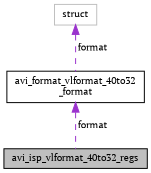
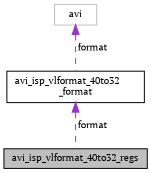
node "struct": label "struct" -> "avi"
node "avi_format_vlformat_40to32 _format": label "avi_format_vlformat_40to32 _format" -> "avi_isp_vlformat_40to32 _format"
